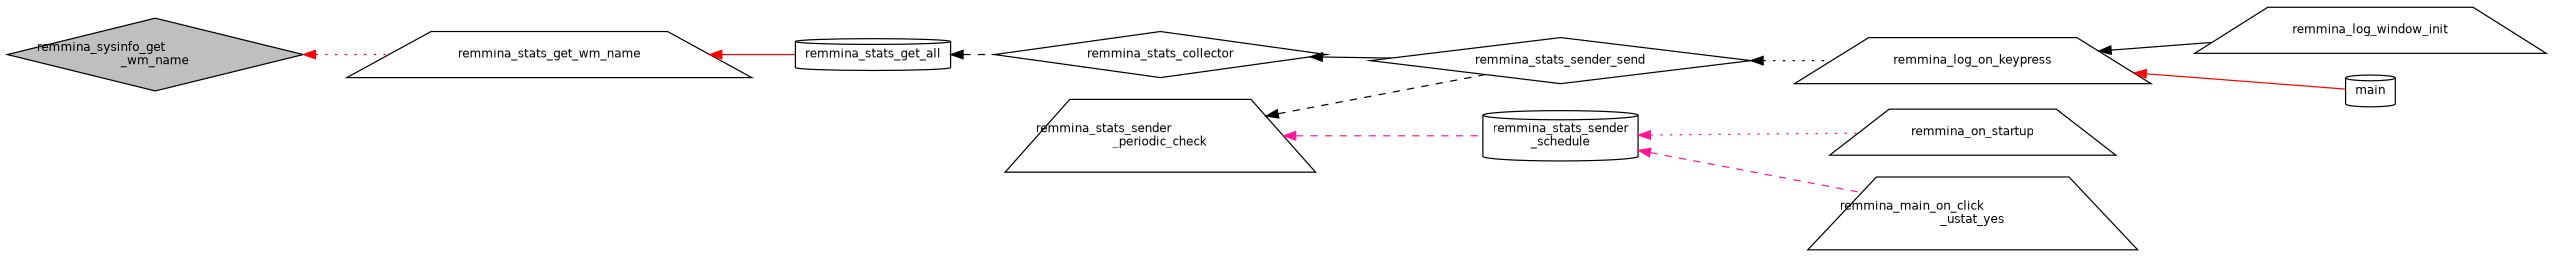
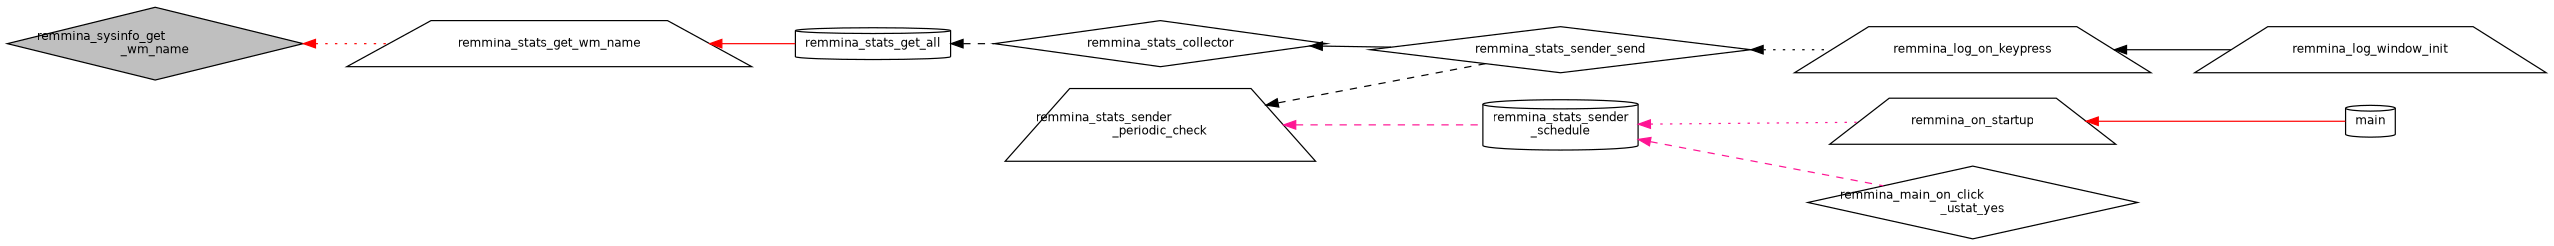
edge "main" -> "remmina_log_on_keypress": now "main" -> "remmina_on_startup"
node "remmina_main_on_click _ustat_yes": shape trapezium -> diamond
